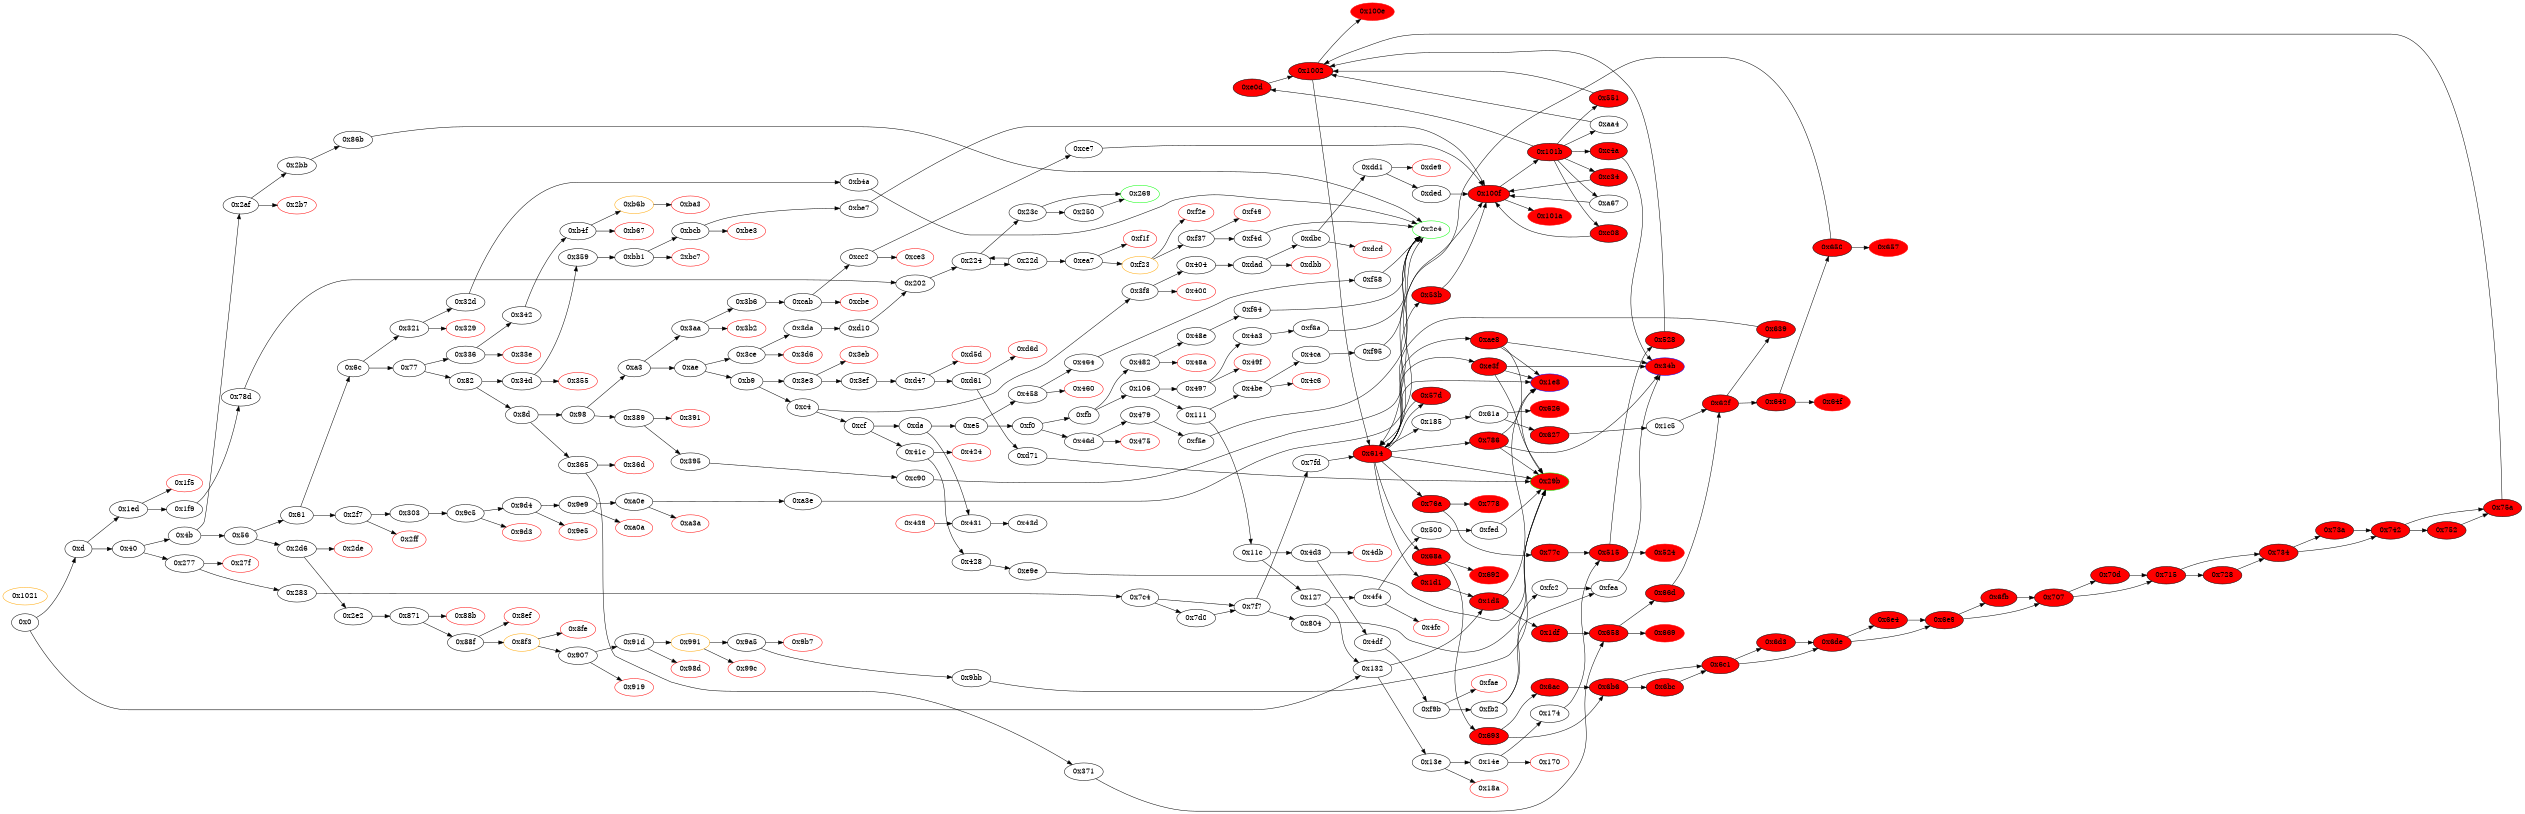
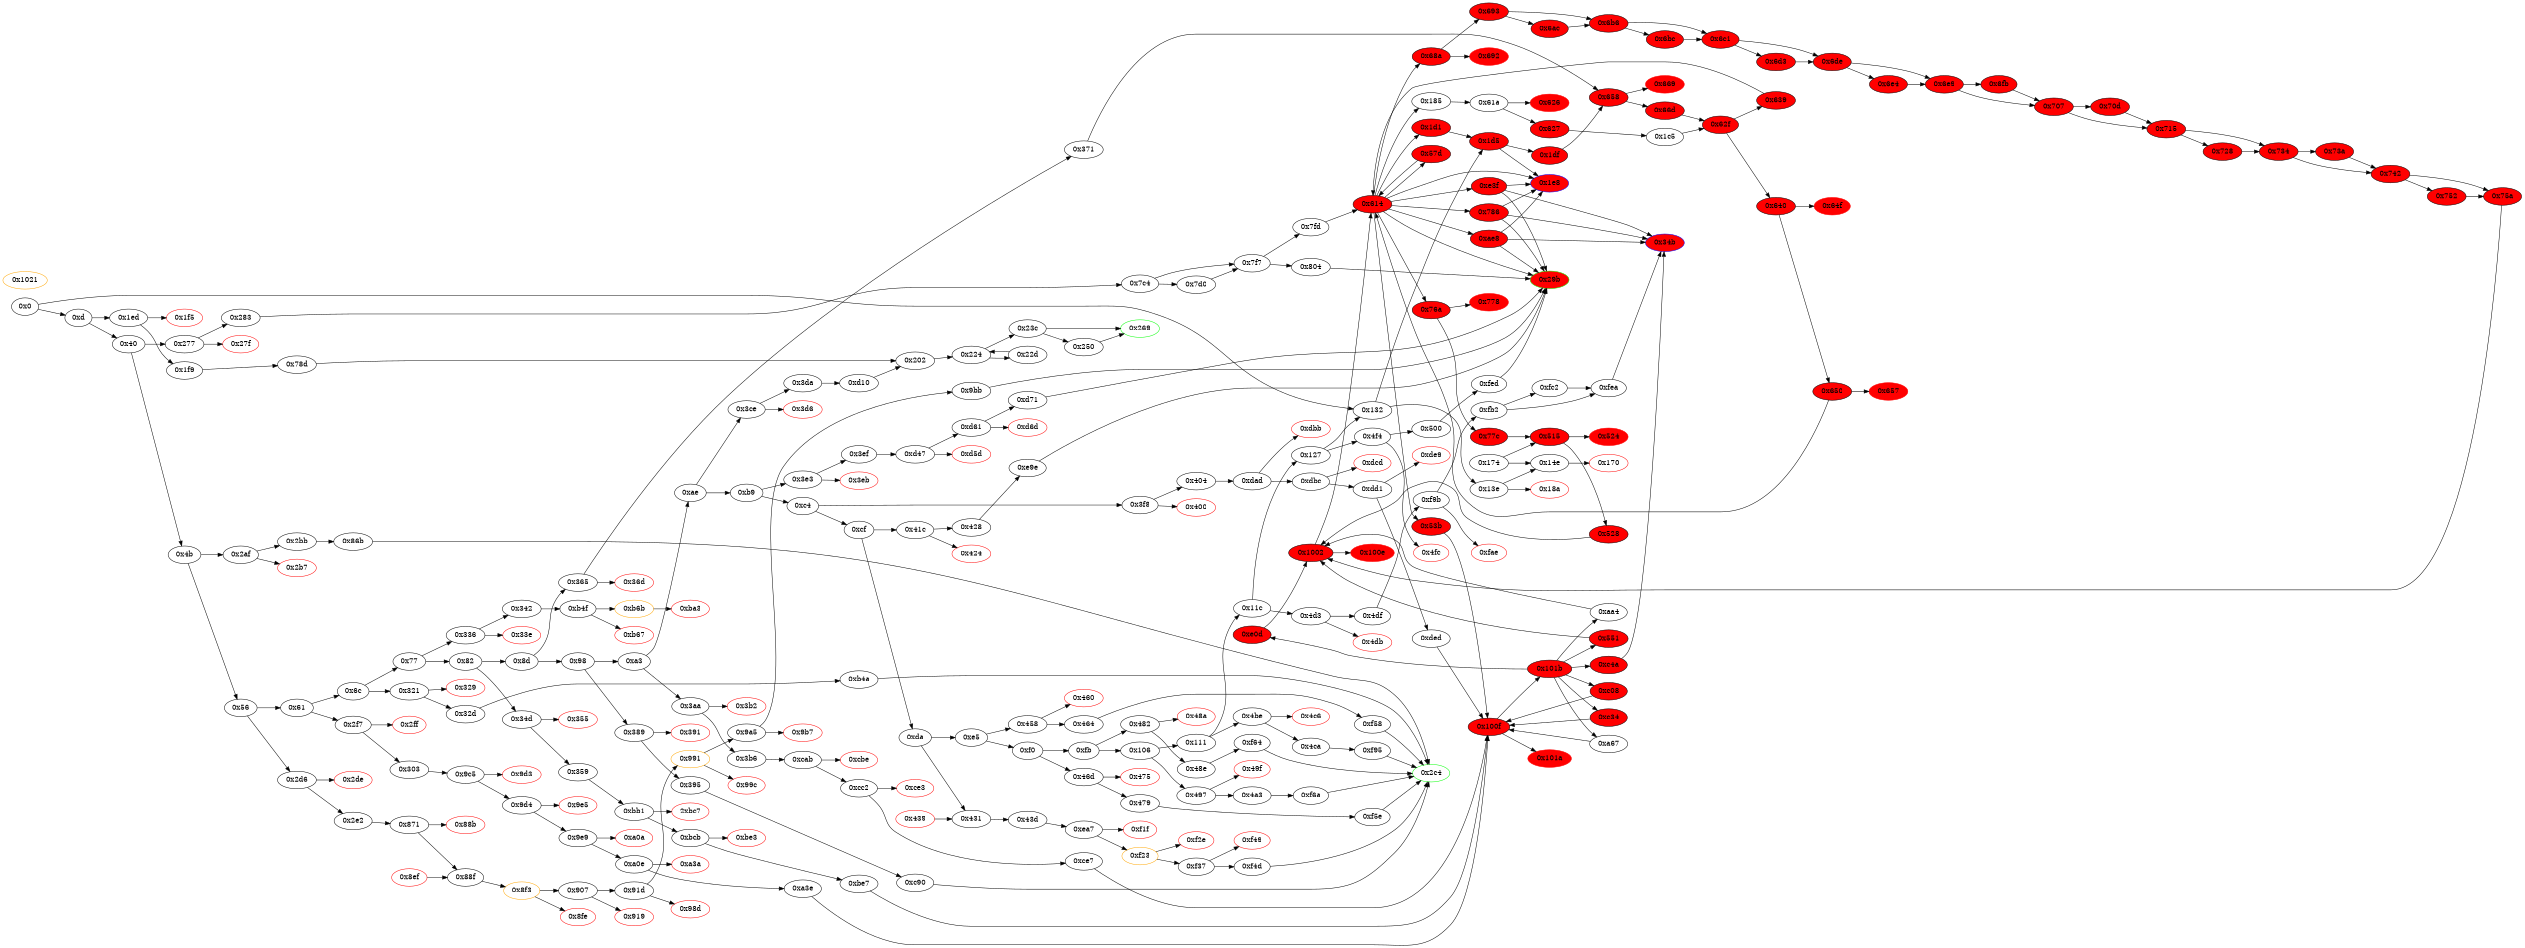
edge "0x22d" -> "0xea7": now "0x43d" -> "0xea7"
edge "0x88f" -> "0x8ef": reversed
edge "0x14e" -> "0x174": reversed
